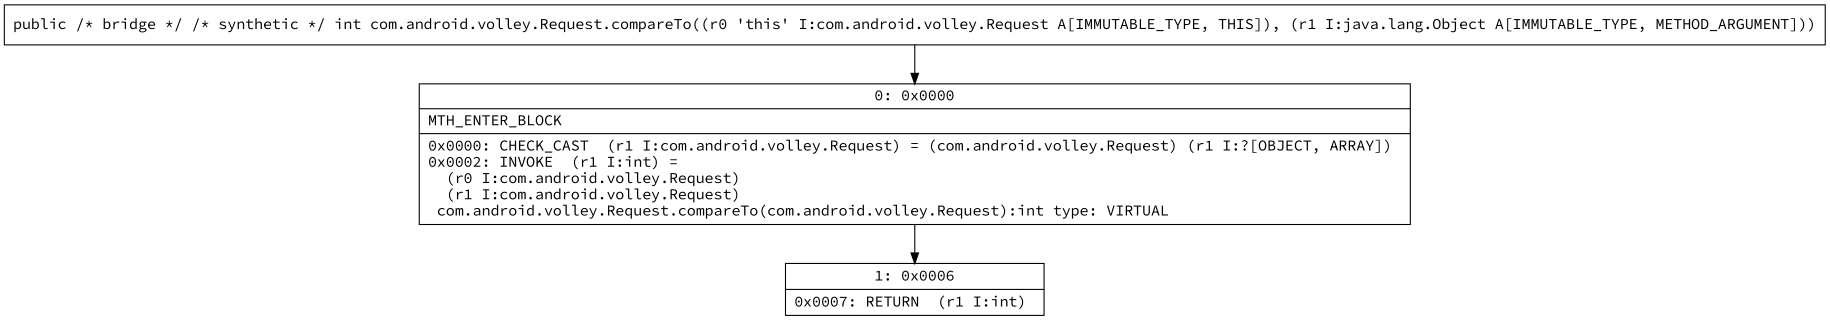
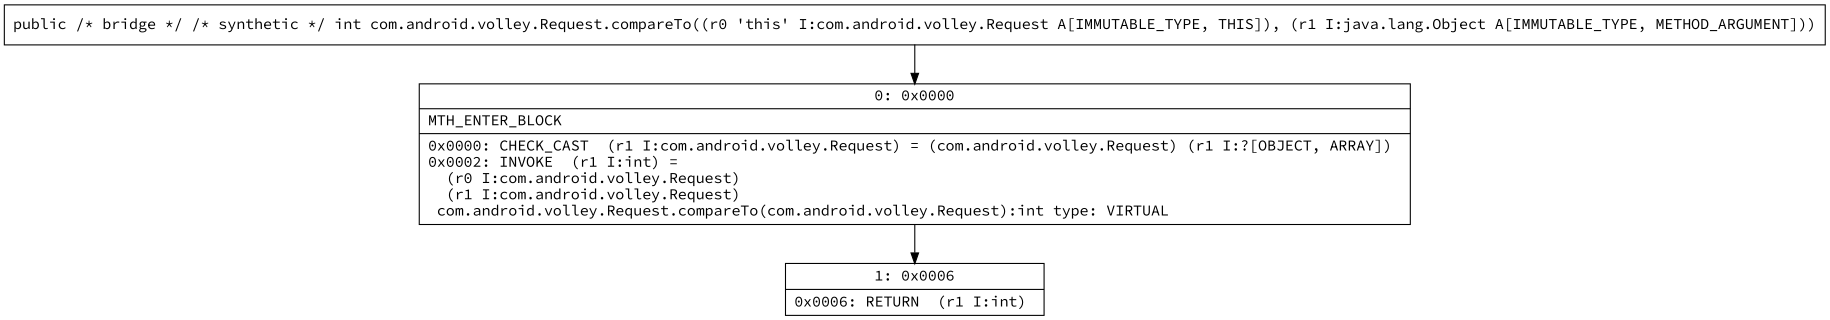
node "1: 0x0006": text "0x0007: RETURN  (r1 I:int)" -> "0x0006: RETURN  (r1 I:int)"
